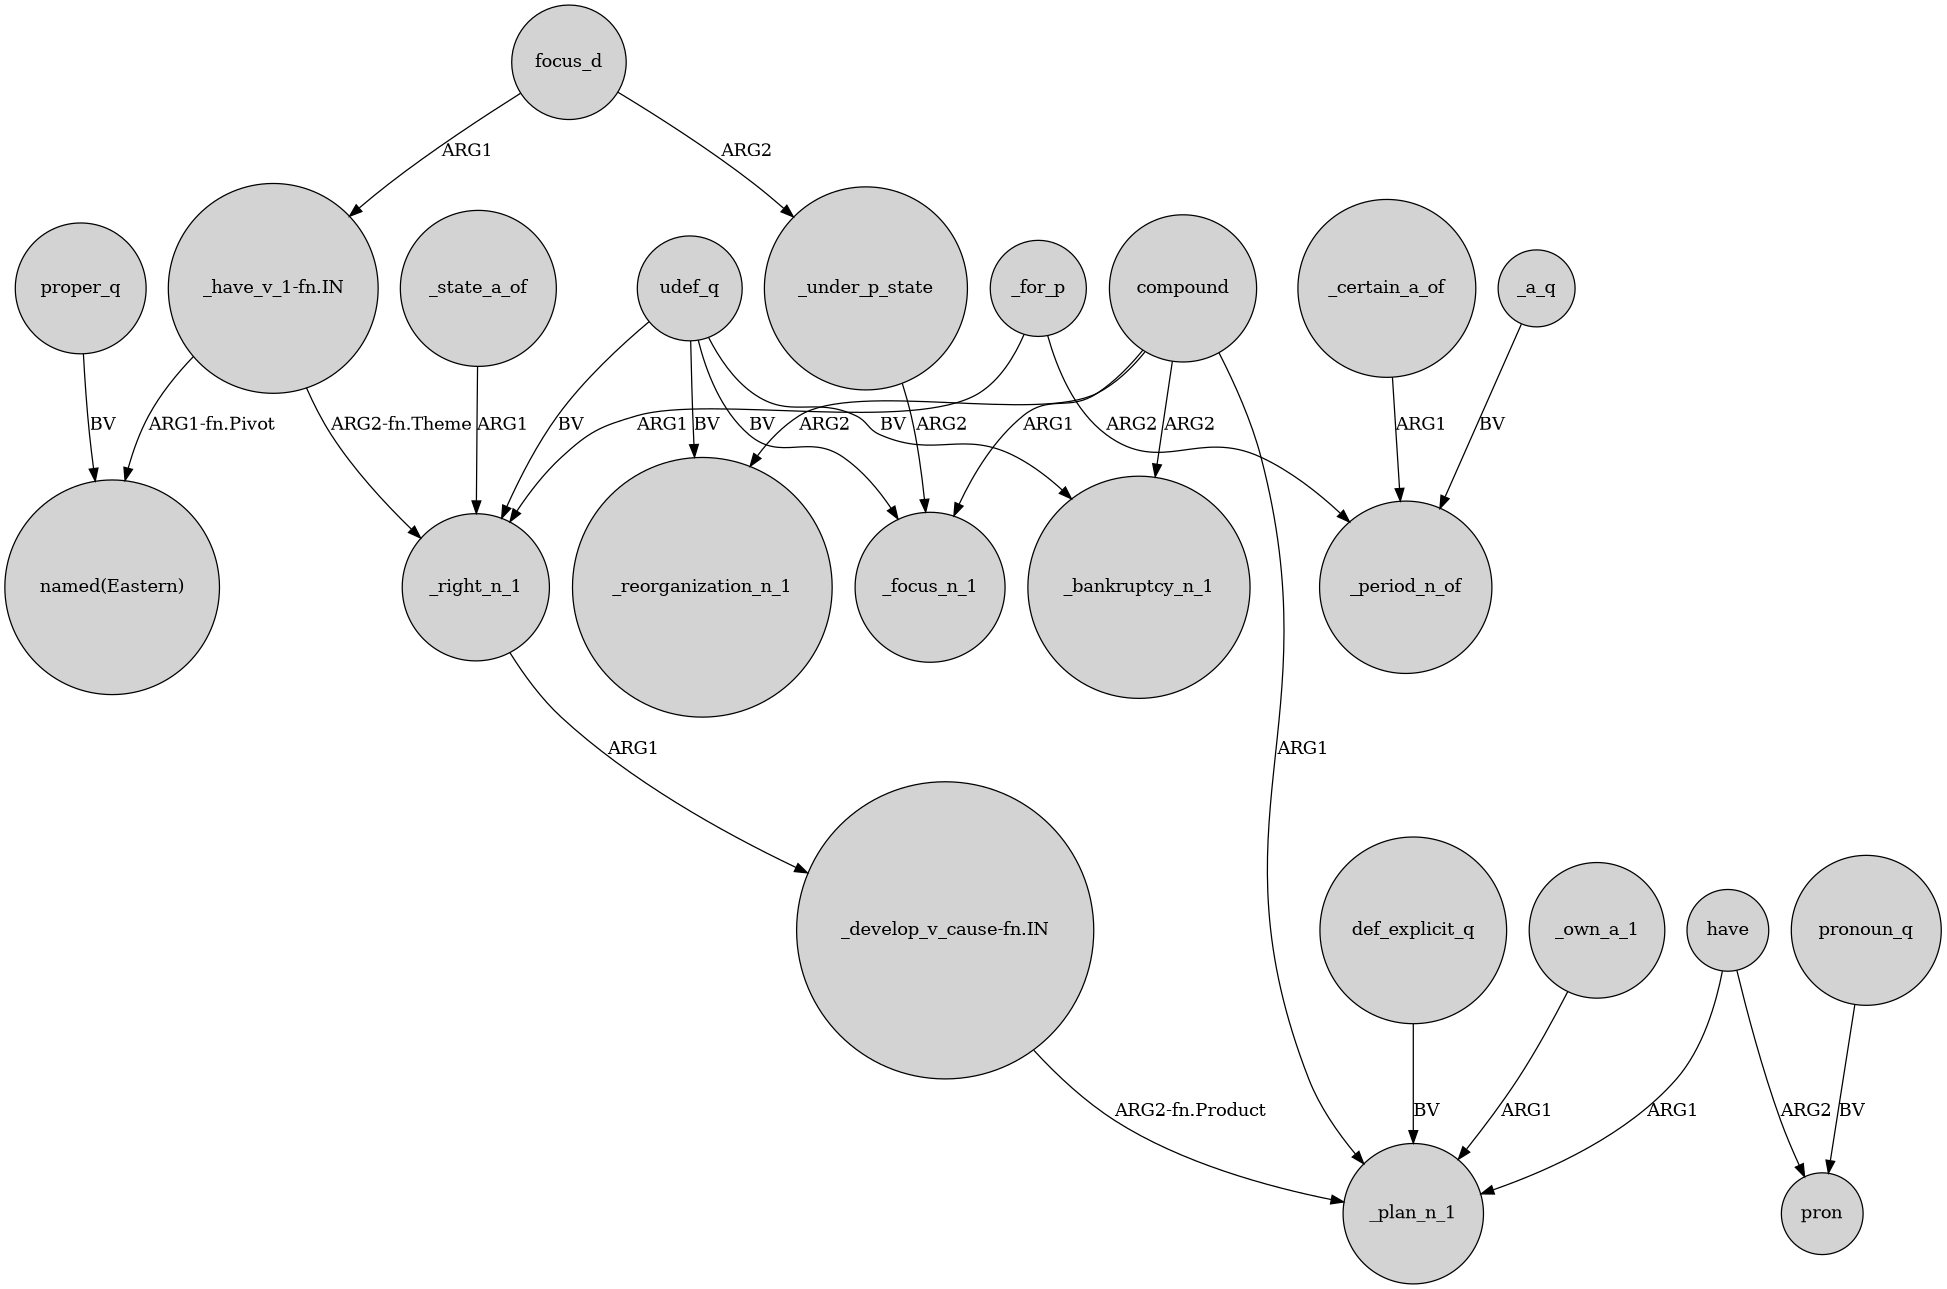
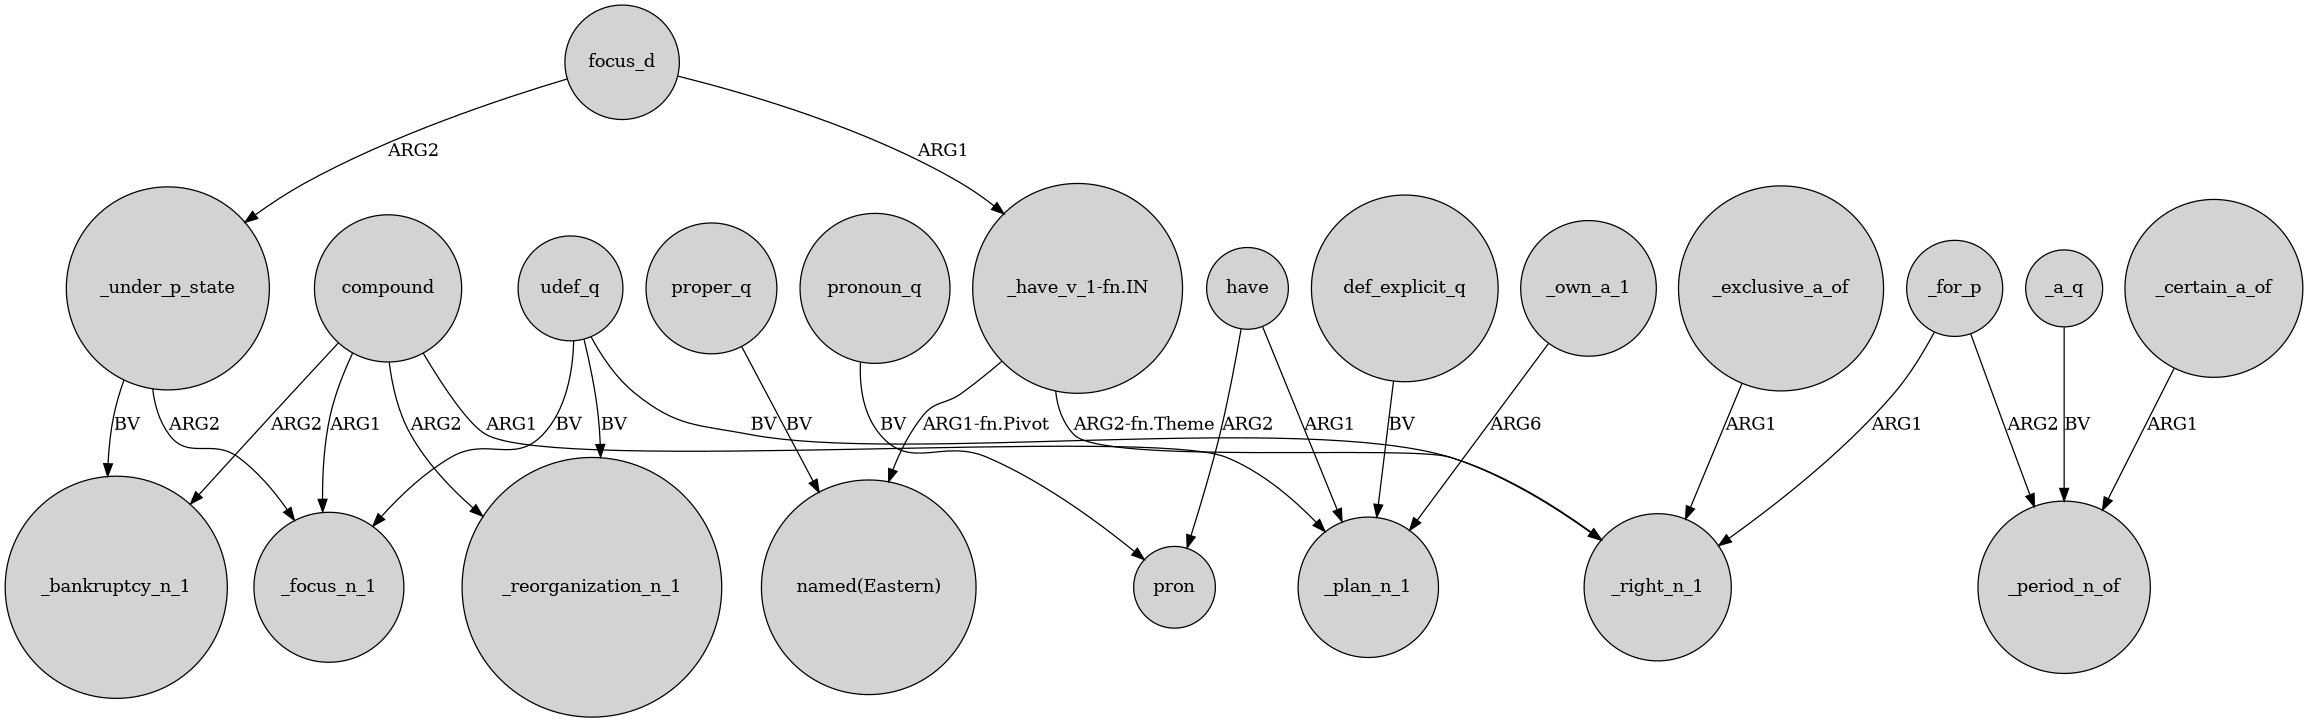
node "_state_a_of": label "_state_a_of" -> "_exclusive_a_of"
edge "udef_q" -> "_bankruptcy_n_1": now "_under_p_state" -> "_bankruptcy_n_1"
node "_develop_v_cause-fn.IN": removed
edge "_own_a_1" -> "_plan_n_1": label "ARG1" -> "ARG6"
